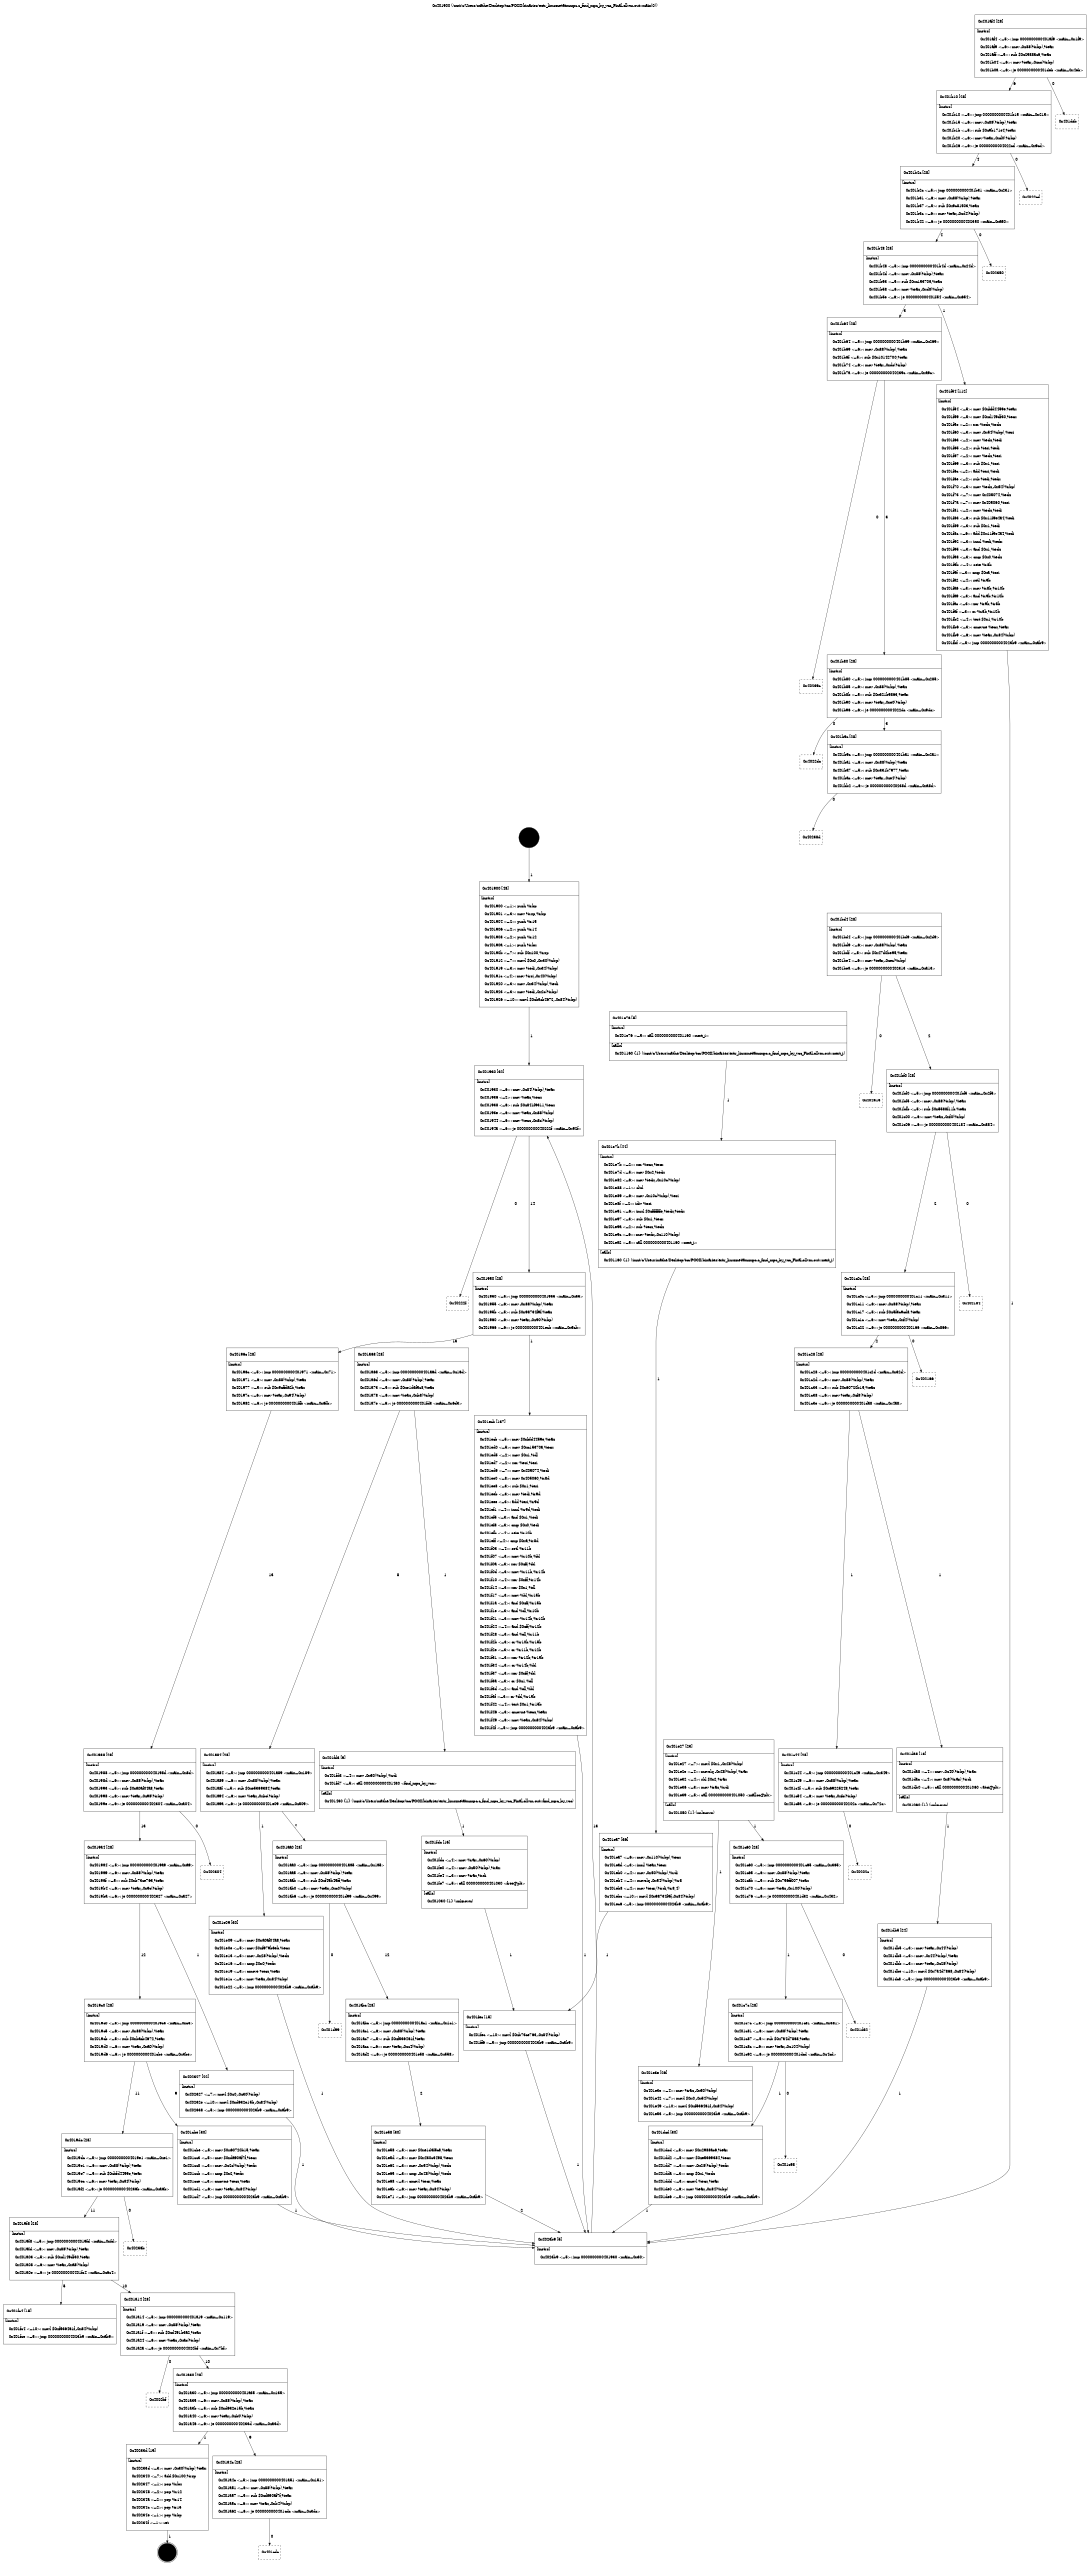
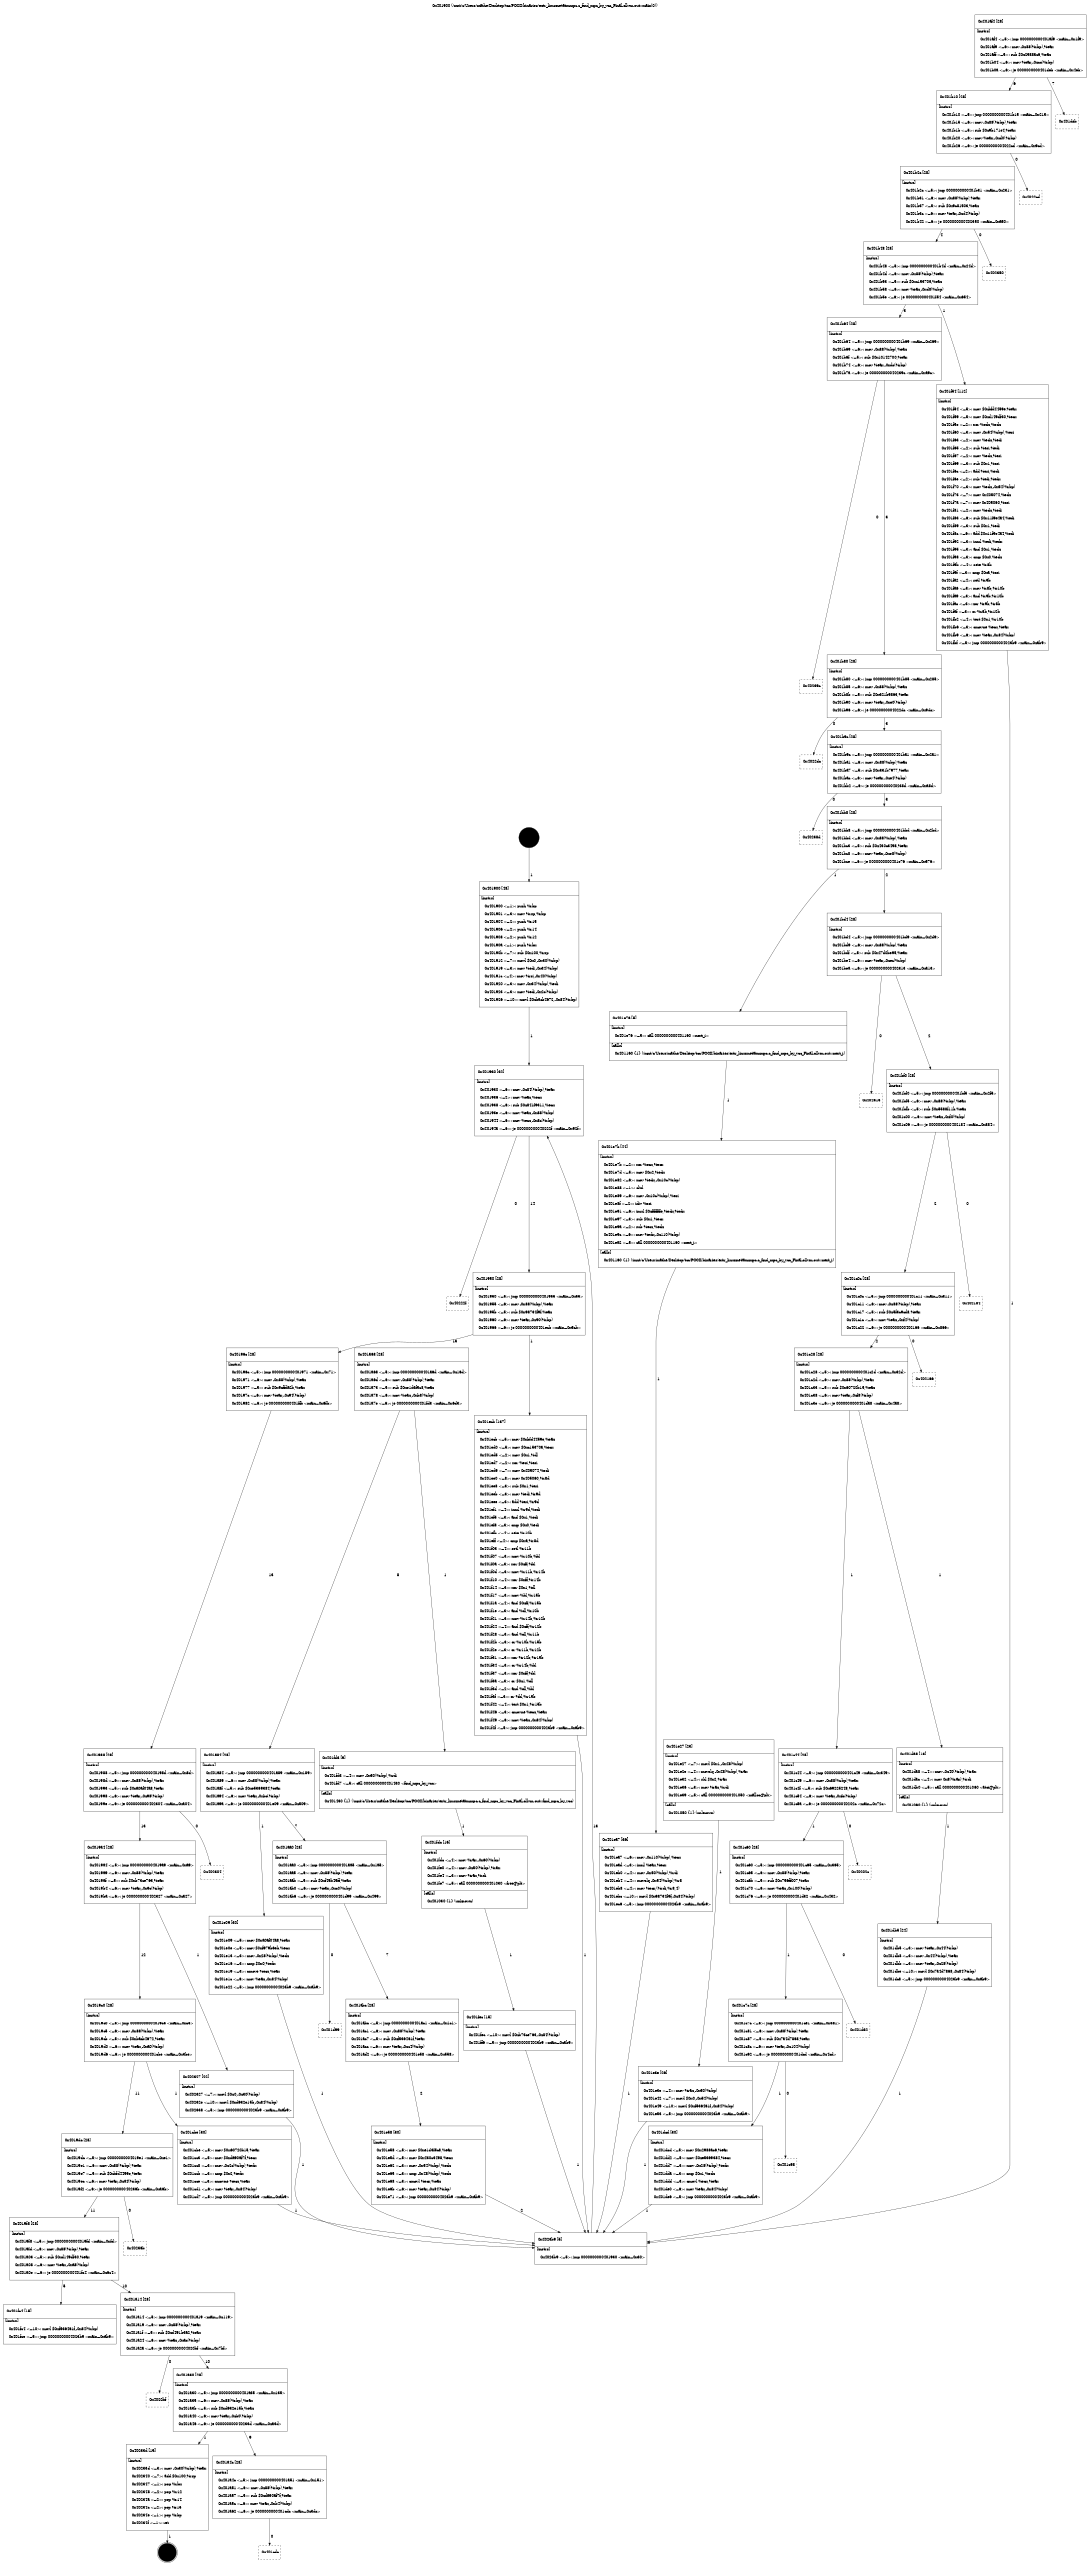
edge "0x401af4 [28]" -> "0x401deb": label " 0" -> " 7"
edge "0x401b10 [28]" -> "0x401b2c [28]": removed, label "4"
node "0x401bb8 [28]": added
edge "0x401e27 [23]" -> "0x401c60 [28]": now "0x401c44 [28]" -> "0x401c60 [28]"
edge "0x401aa0 [28]" -> "0x401abc [28]": label " 12" -> " 7"
edge "0x401ea7 [36]" -> "0x401fec [15]": now "0x401ea7 [36]" -> "0x4023b9 [5]"
edge "0x4019c0 [28]" -> "0x401cbe [30]": label " 9" -> " 1"
edge "0x401e3e [26]" -> "0x4023b9 [5]": added, label "1"
